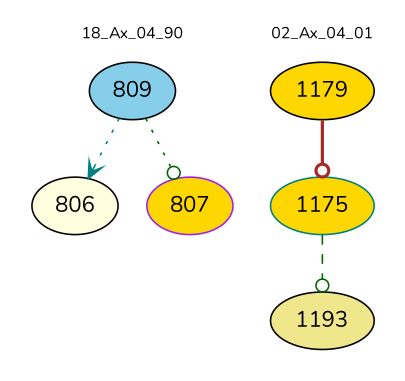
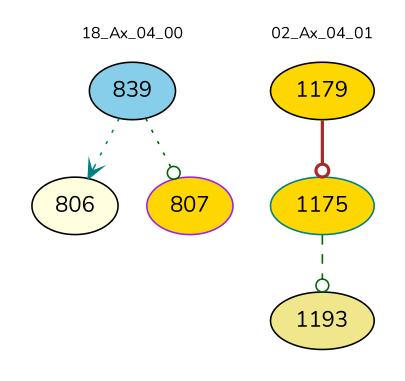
cluster "18_Ax_04_90": label "18_Ax_04_90" -> "18_Ax_04_00"
node "809": label "809" -> "839"
